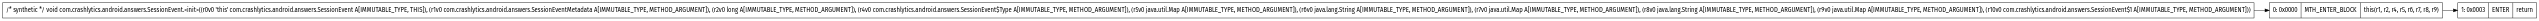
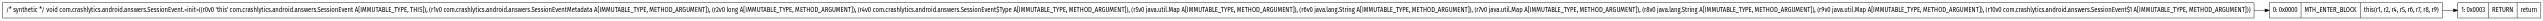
node "1: 0x0003": text "ENTER" -> "RETURN"
